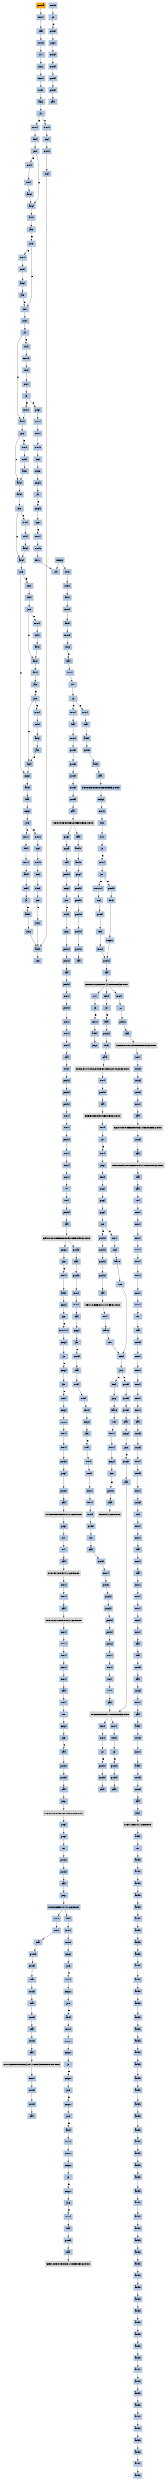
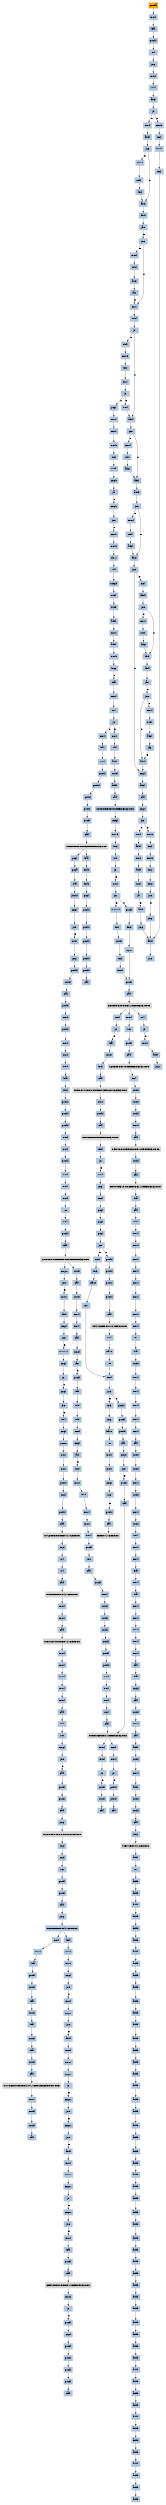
edge "xchgb" -> "roll": reversed
edge "GETSTARTUPINFOW-KERNEL32-DLL" -> "testb": added
